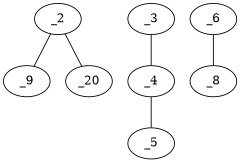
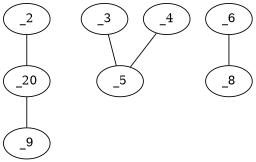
edge "_2" -- "_9": now "_20" -- "_9"
edge "_3" -- "_4": now "_3" -- "_5"
